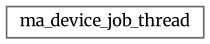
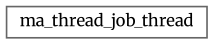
node "ma_device_job_thread": label "ma_device_job_thread" -> "ma_thread_job_thread"
